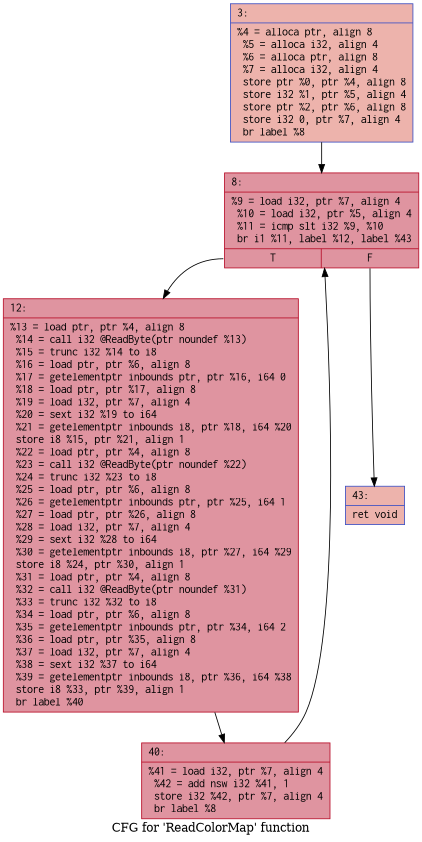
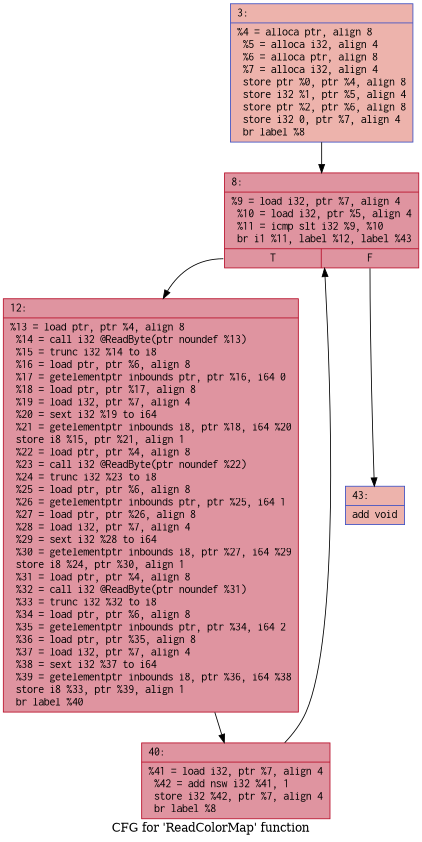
node "43:": text "ret void" -> "add void"
